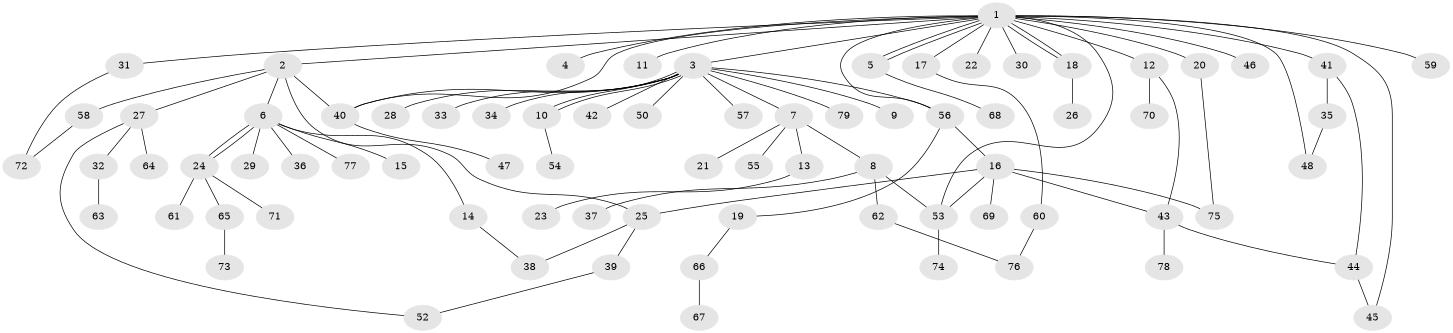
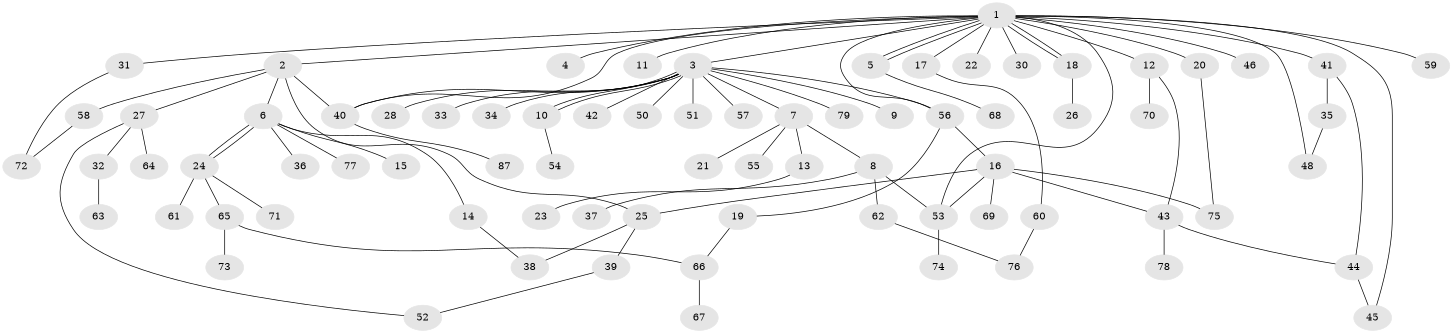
node "51": added
node "29": removed
node "47": label "47" -> "87"
edge "65" -- "66": added
